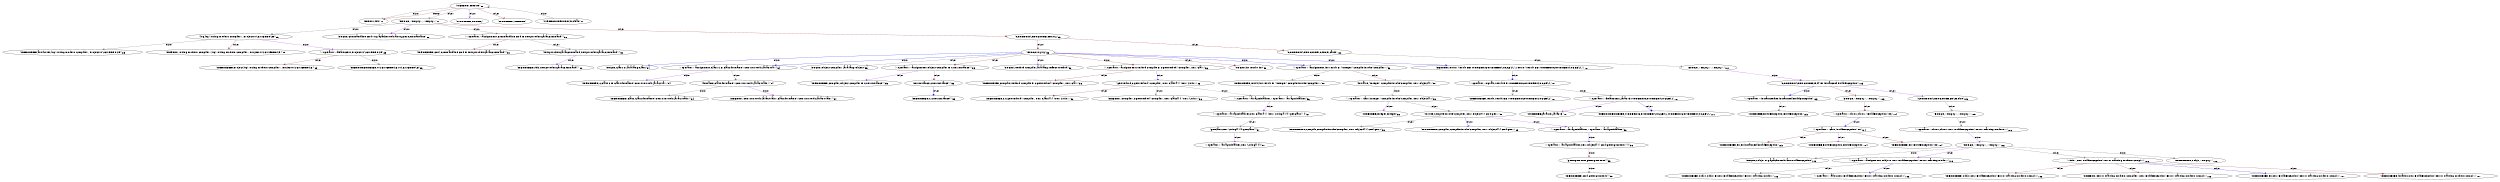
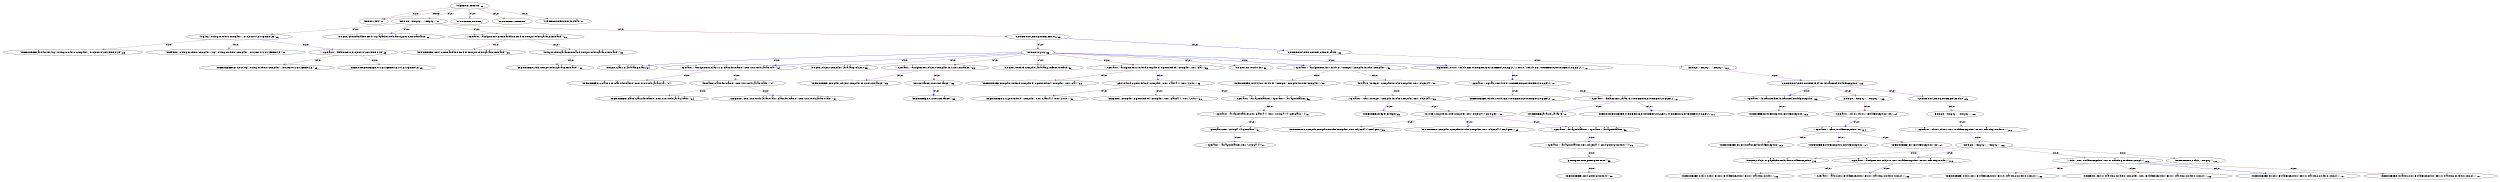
edge "(METHOD_RETURN,boolean)" -> "(METHOD,execute)": reversed
edge "(CONTROL_STRUCTURE,TRY,try)" -> "(CONTROL_STRUCTURE,CATCH,catch)": color brown -> blue
